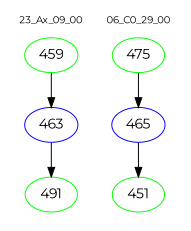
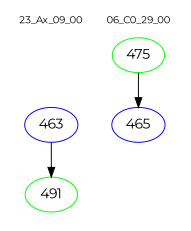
node "459": removed
node "451": removed
